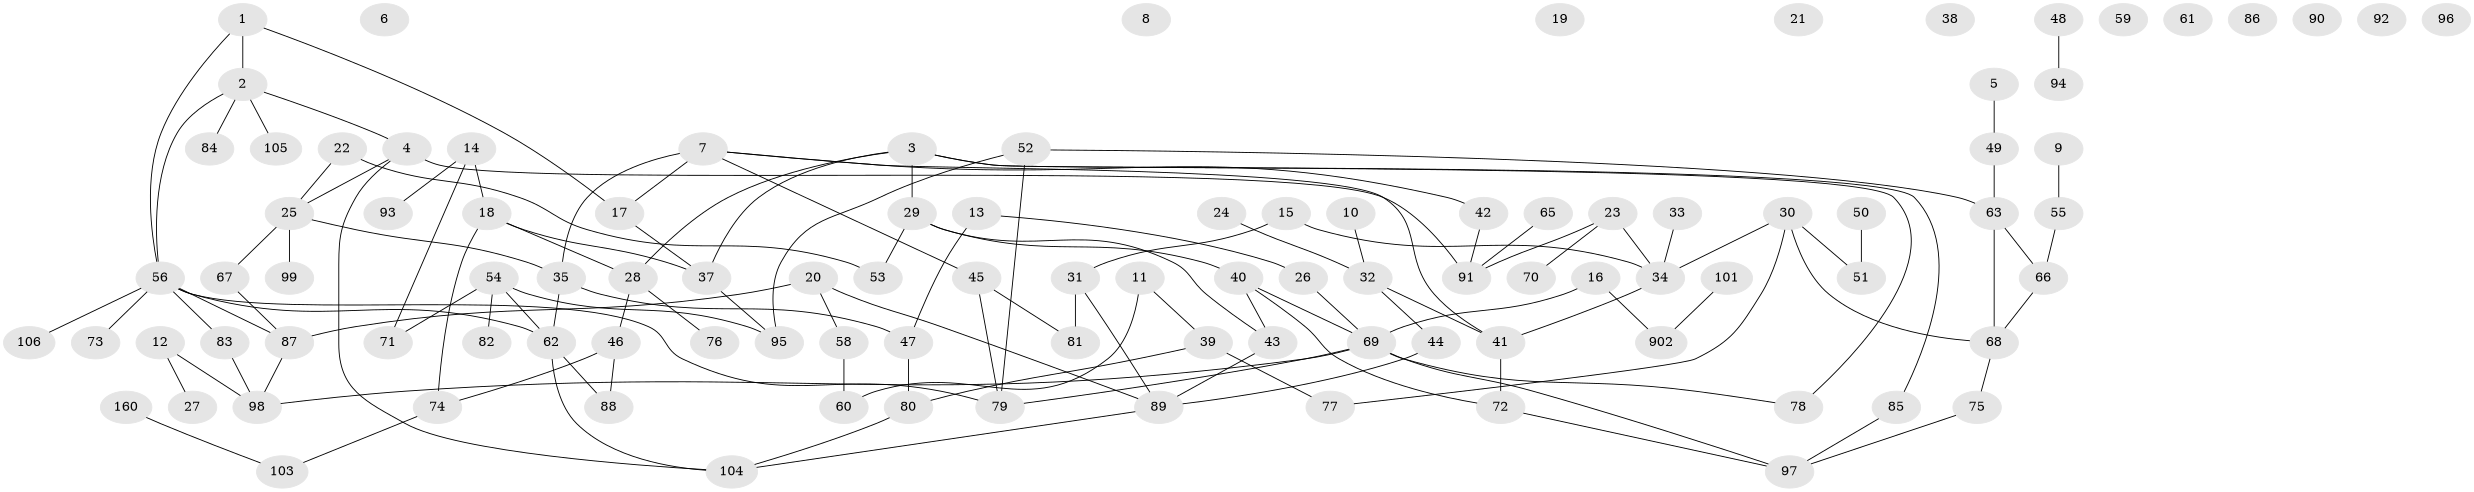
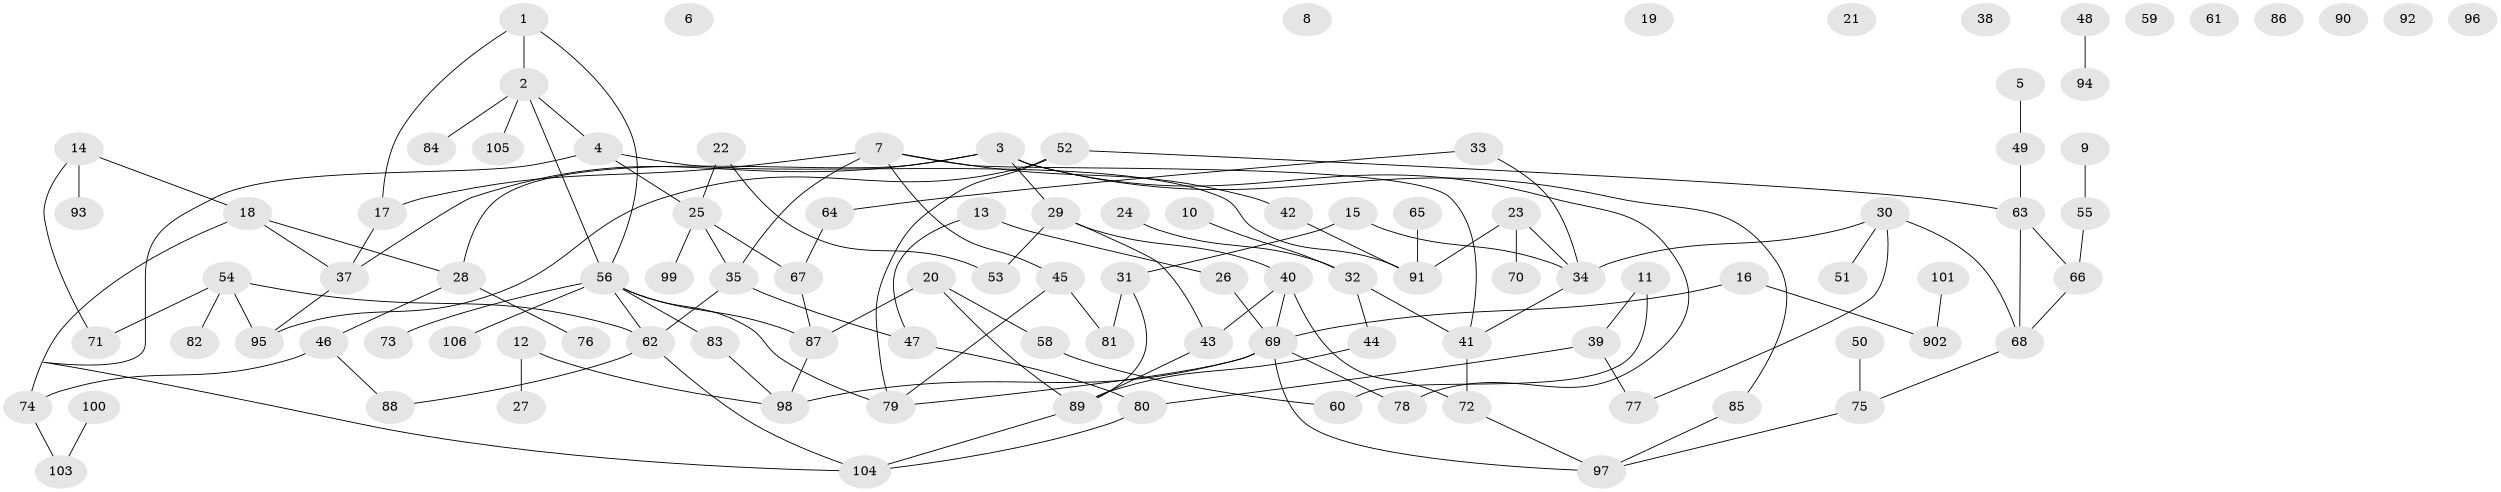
node "64": added
edge "50" -- "51": now "50" -- "75"
node "160": label "160" -> "100"
